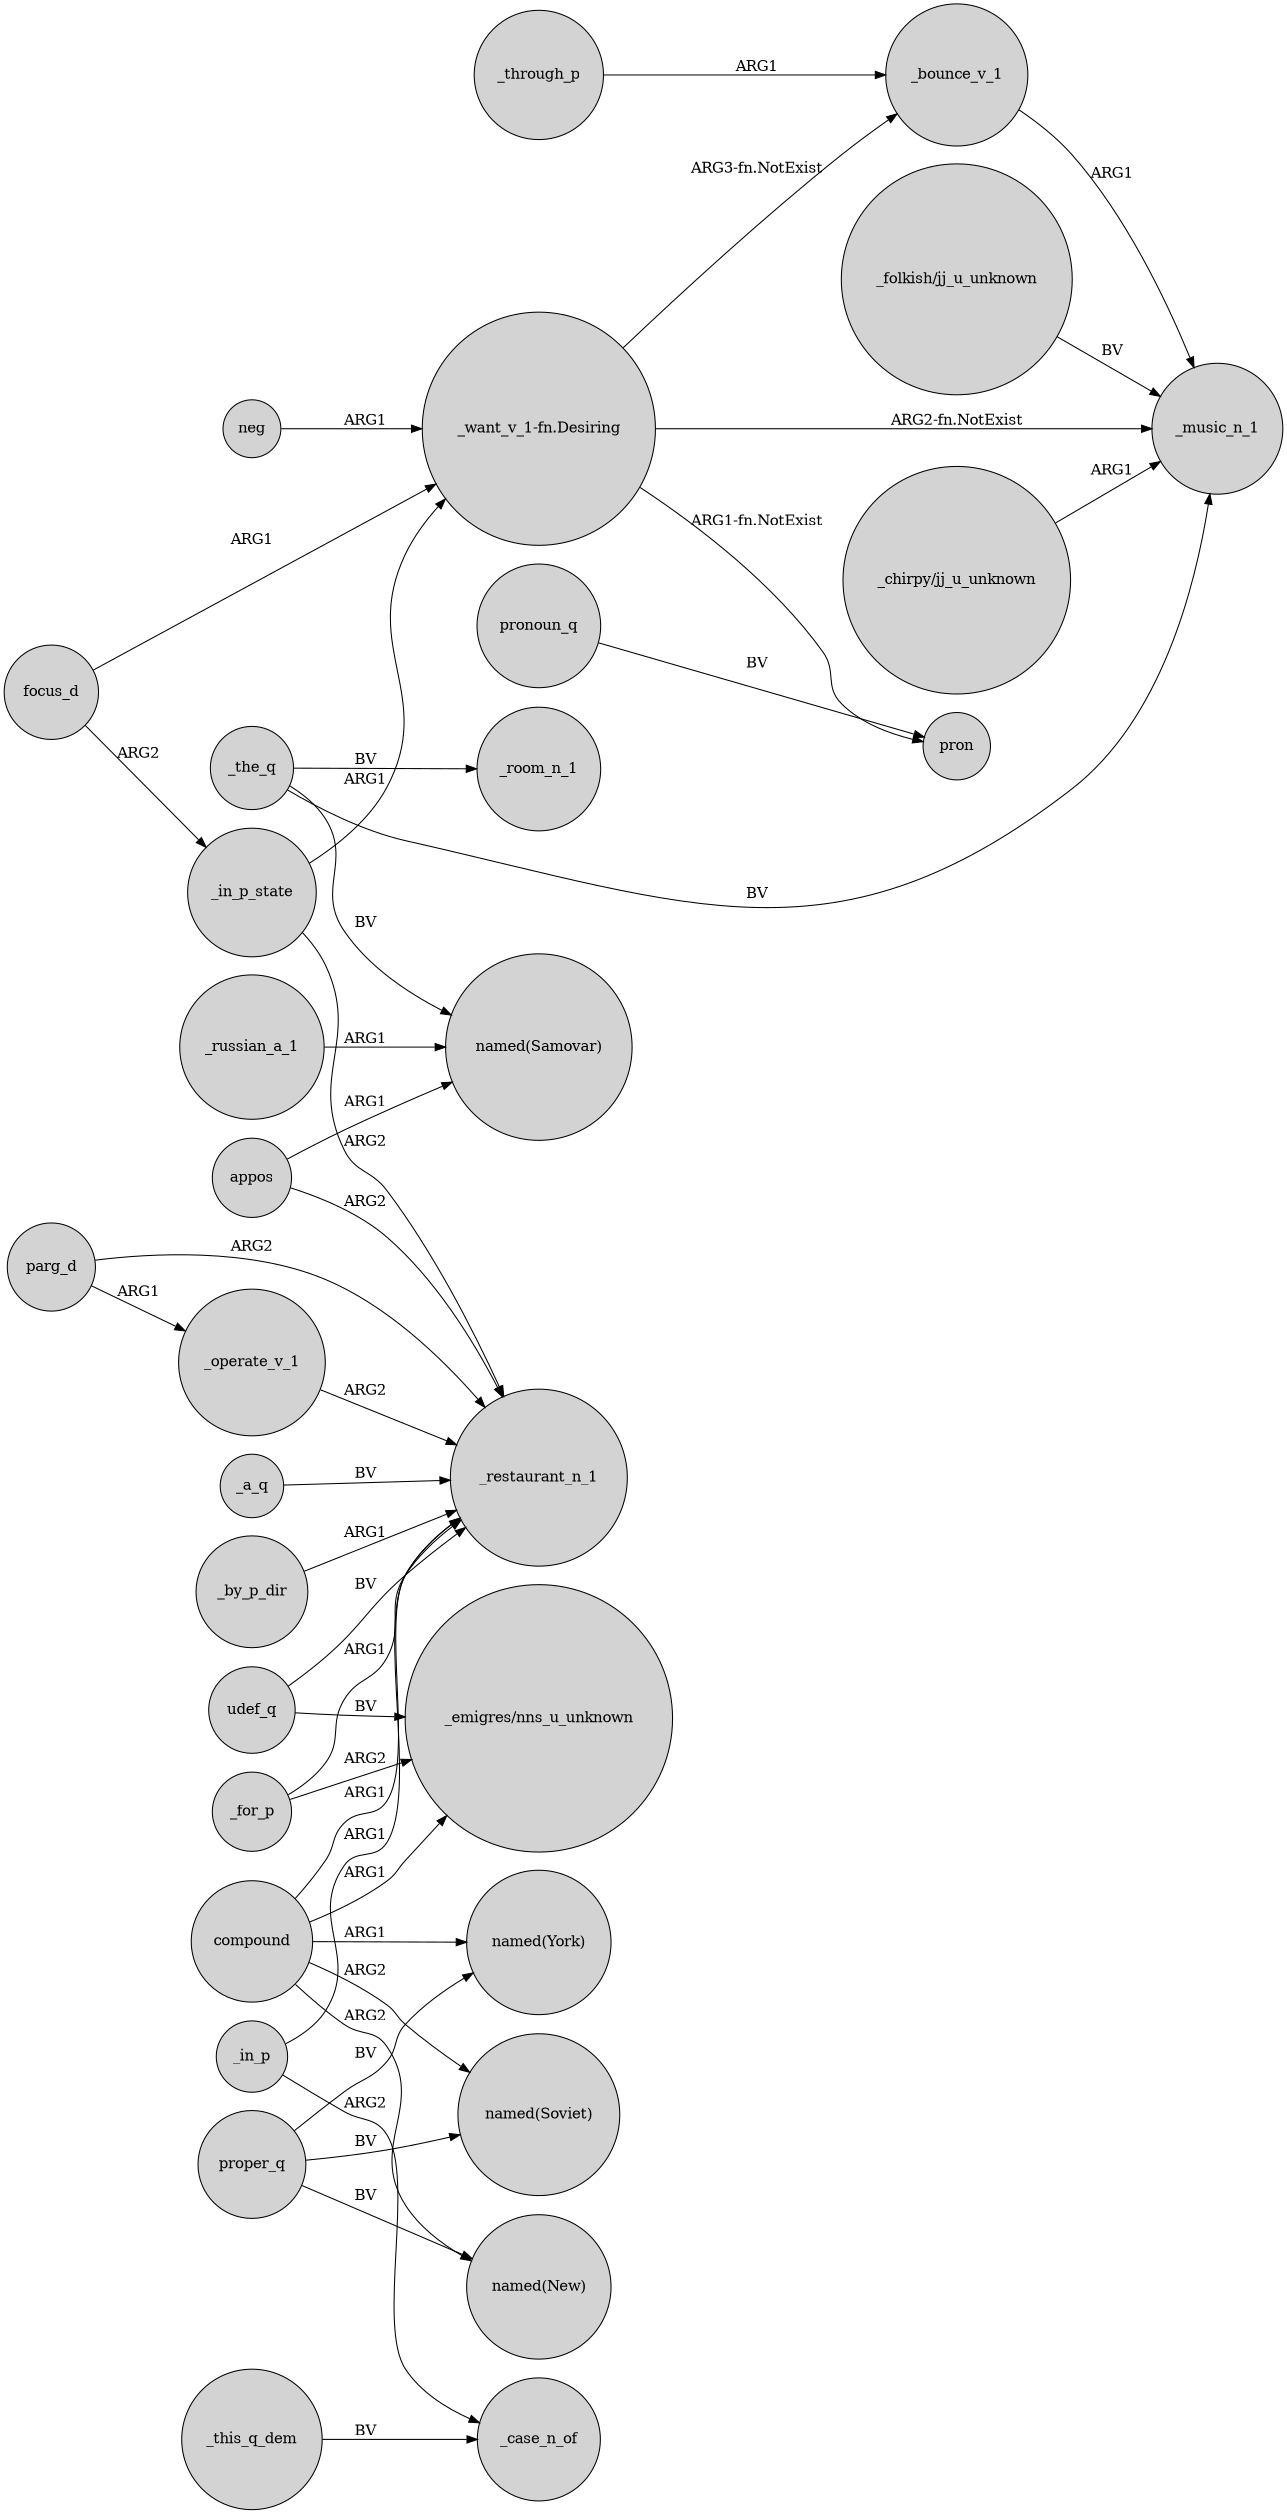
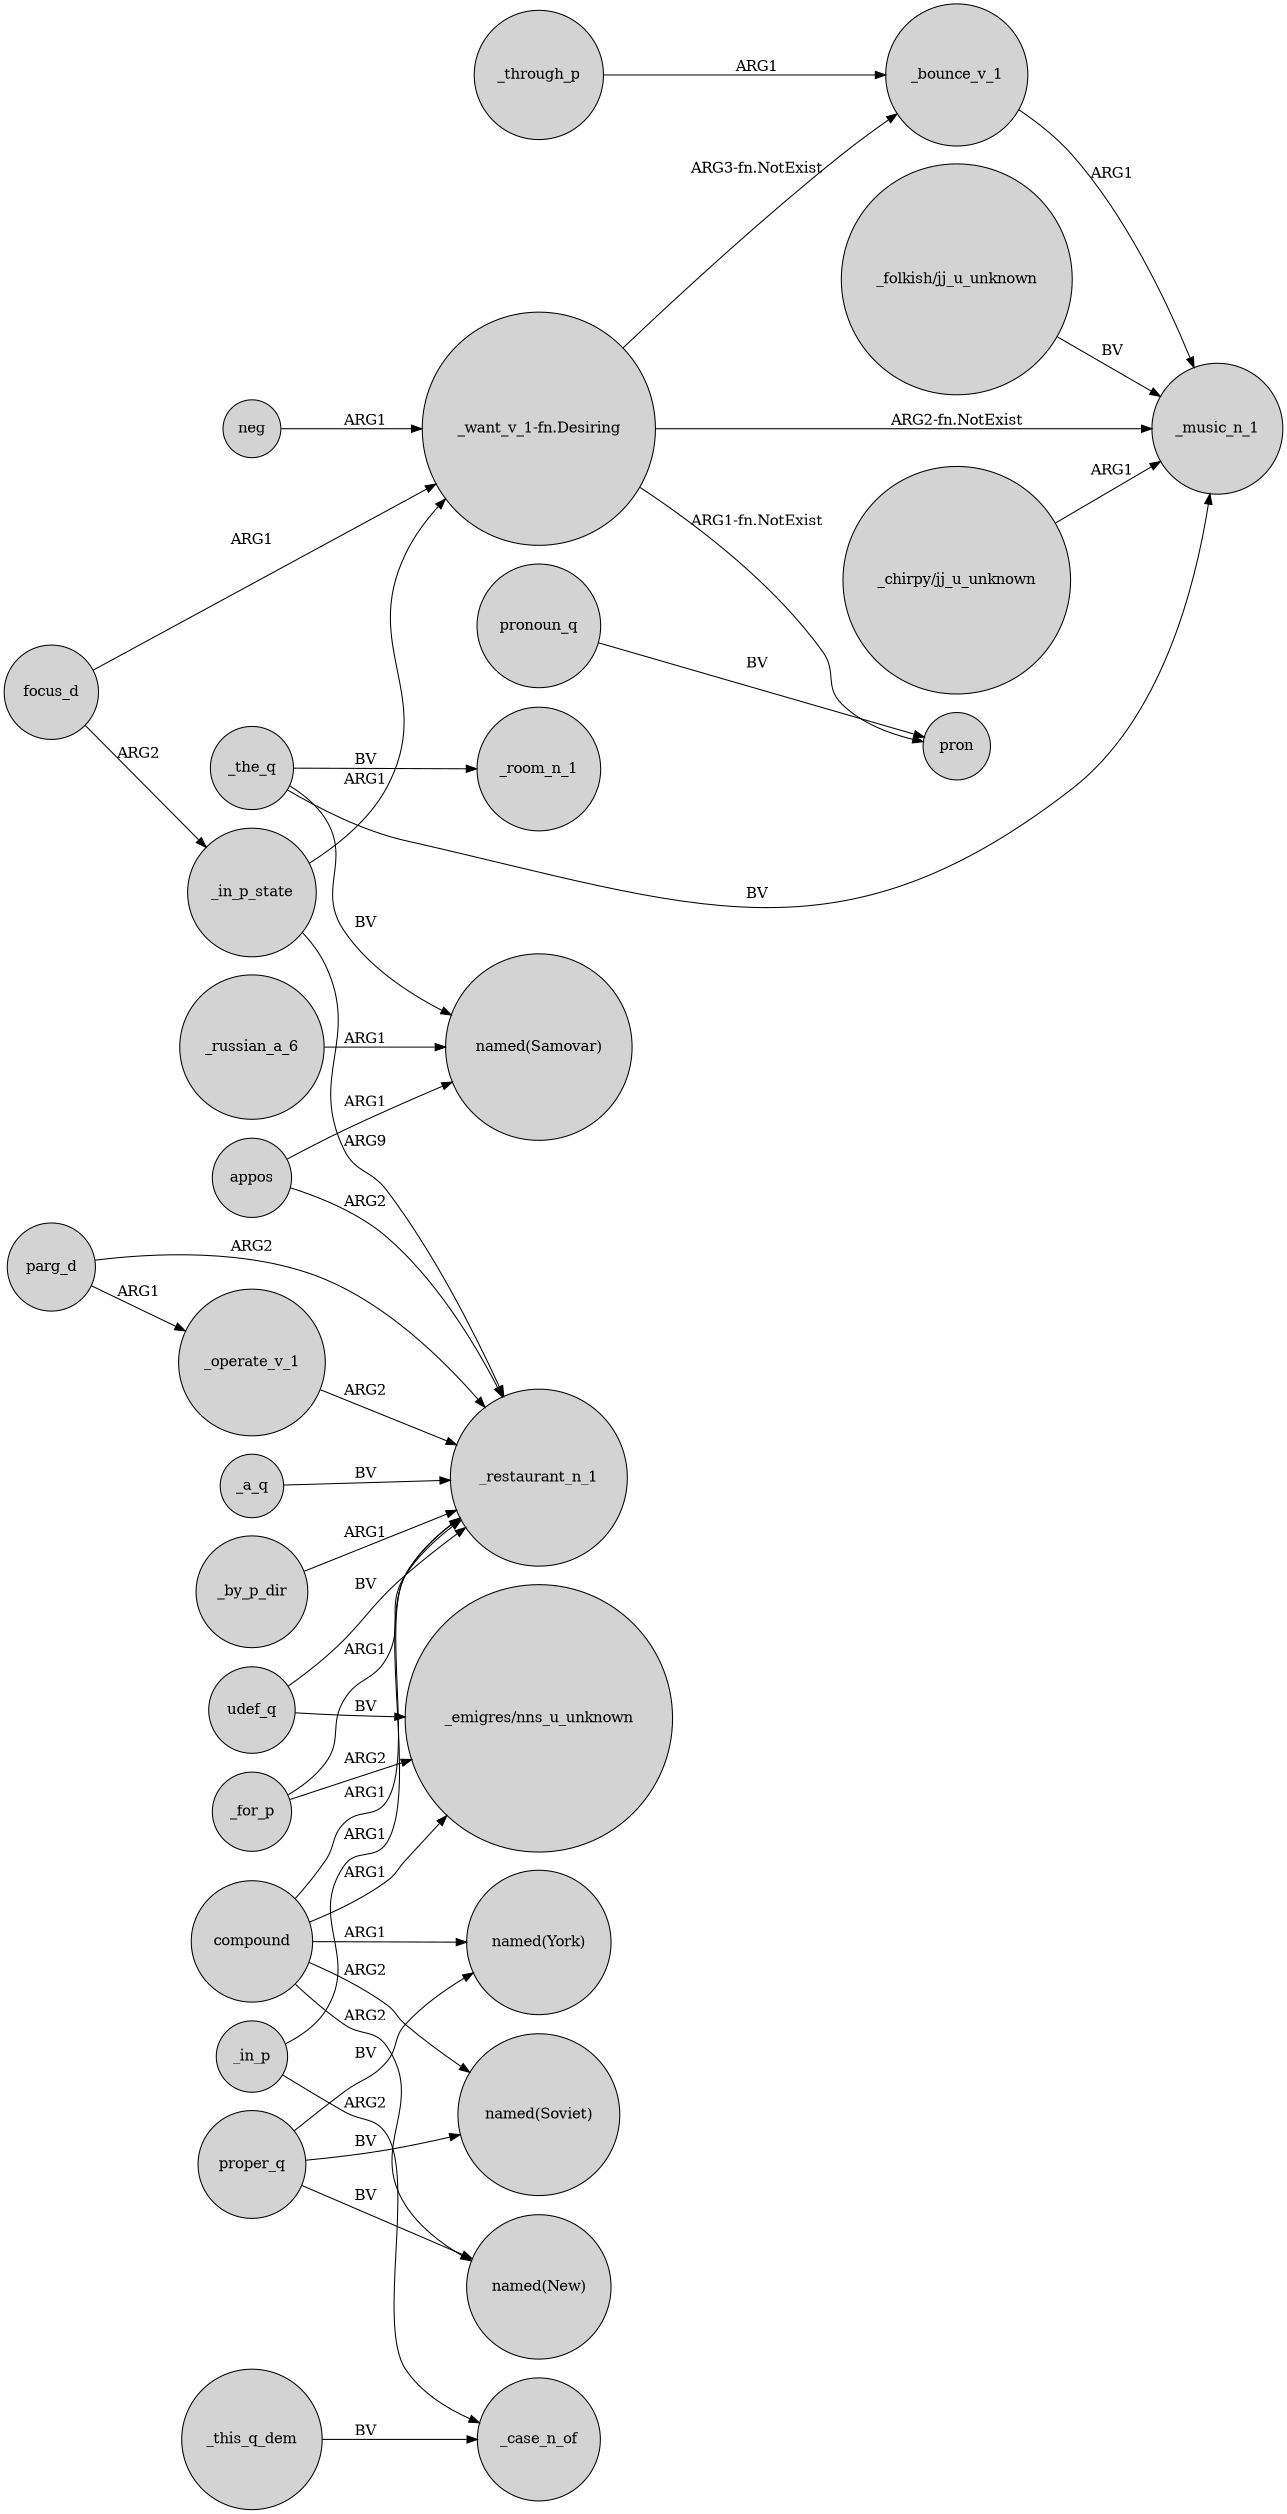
node "_russian_a_1": label "_russian_a_1" -> "_russian_a_6"
edge "_in_p_state" -> "_restaurant_n_1": label "ARG2" -> "ARG9"
